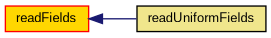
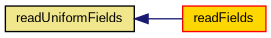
edge "readUniformFields" -> "readFields": reversed
